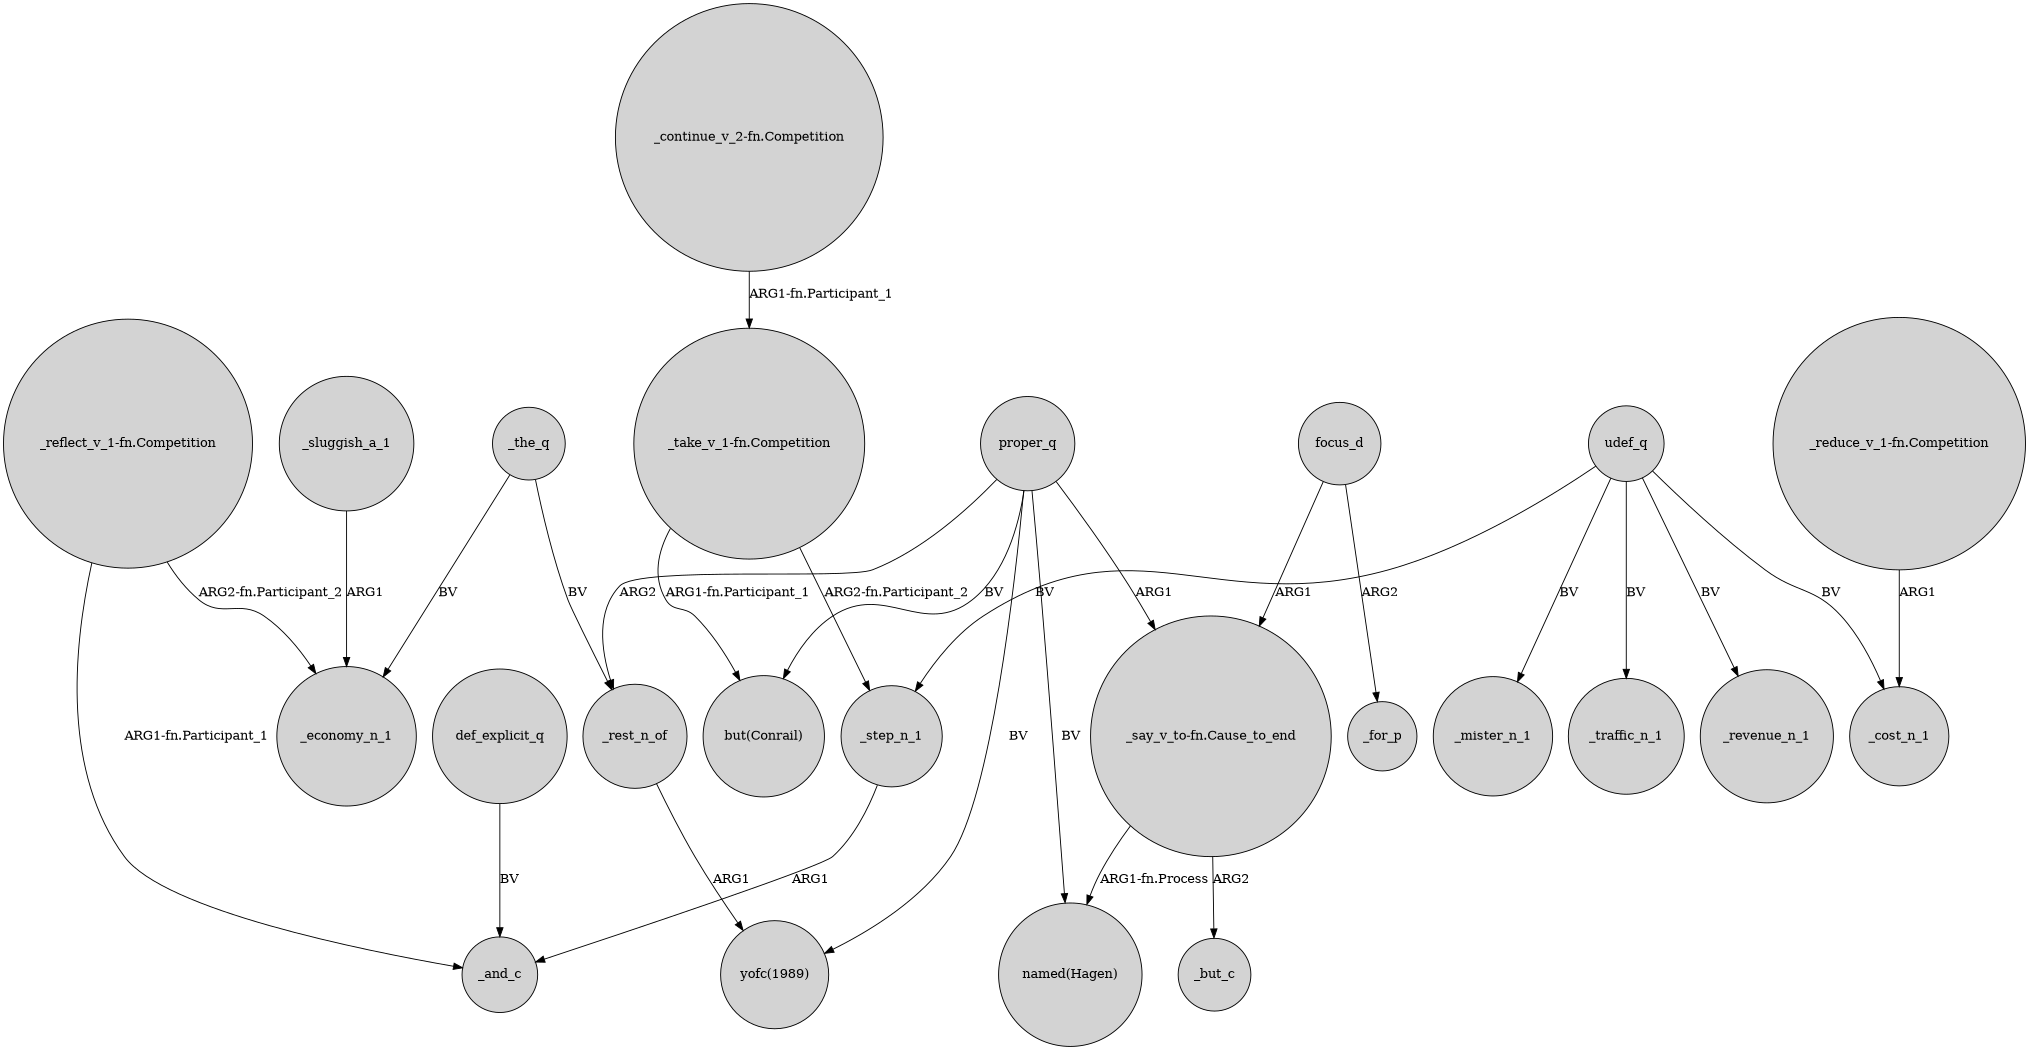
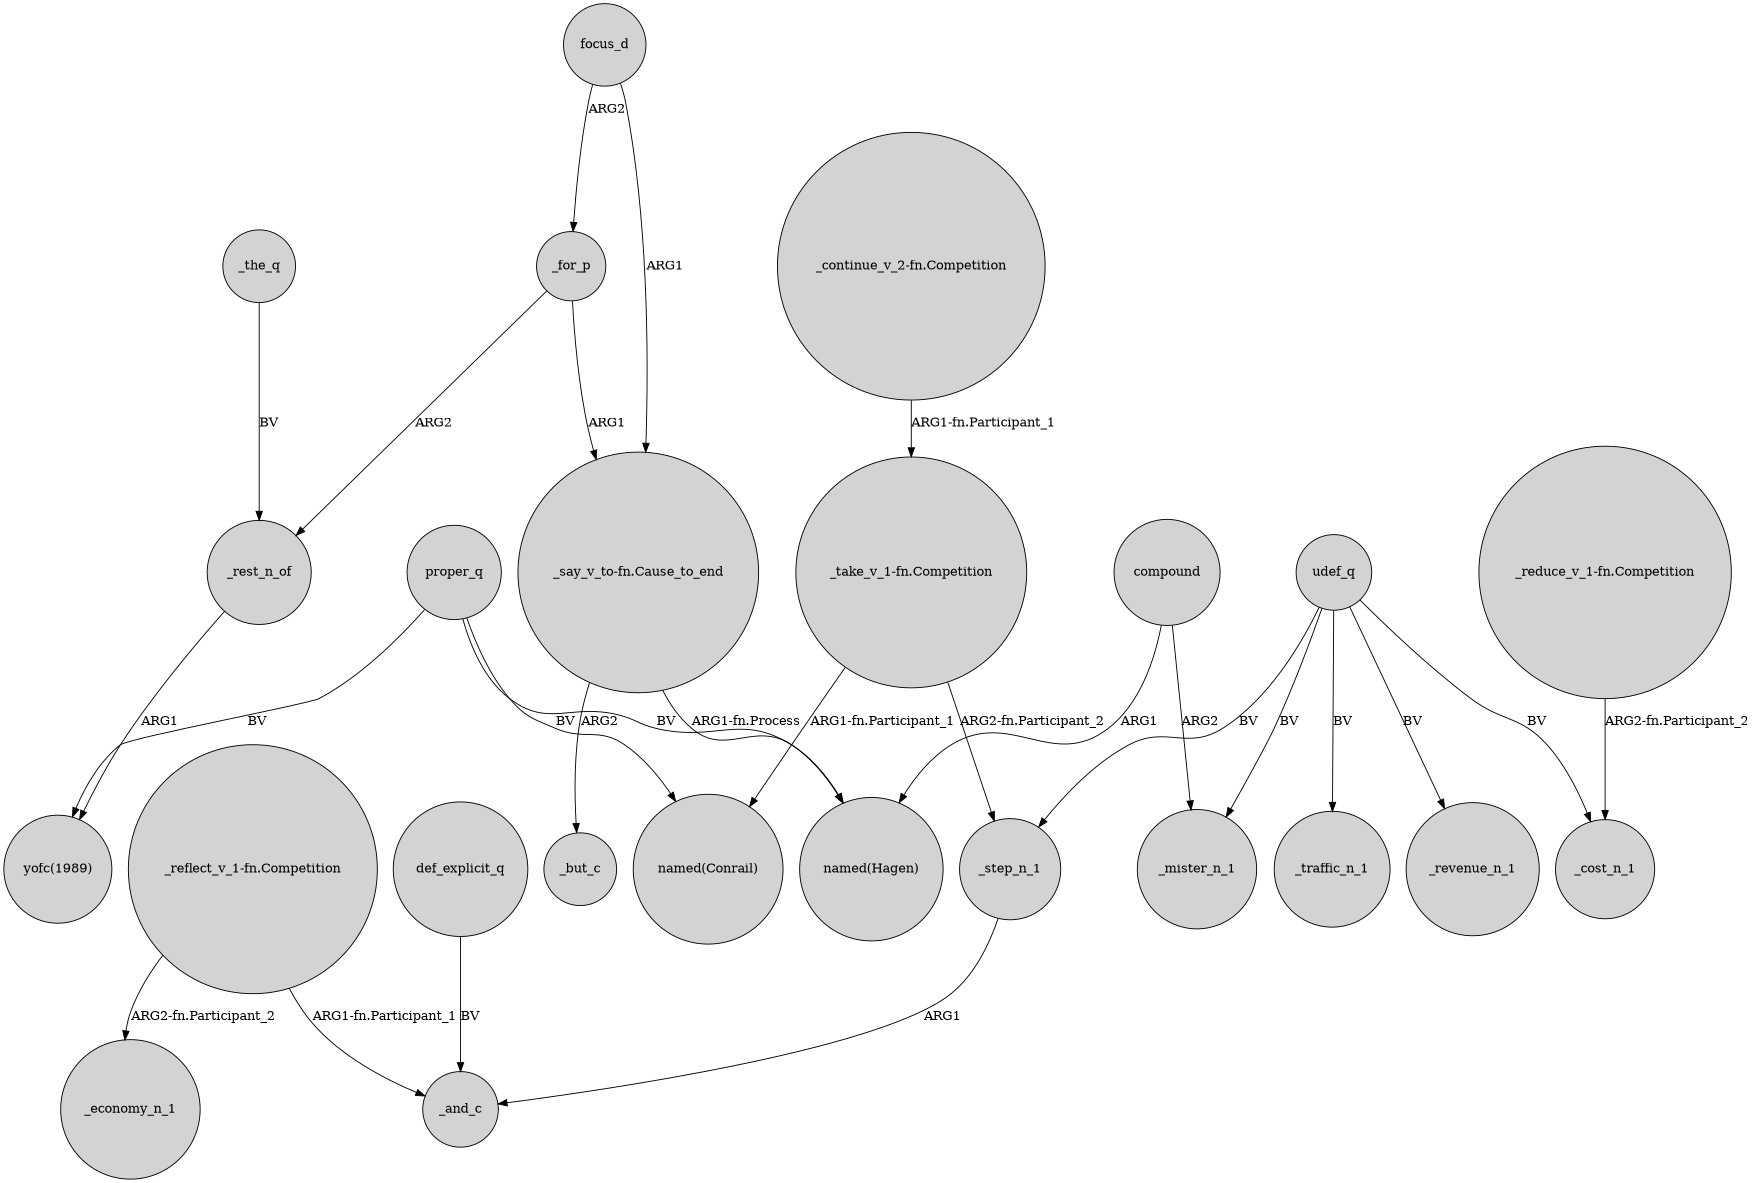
node "_sluggish_a_1": removed
edge "proper_q" -> "_say_v_to-fn.Cause_to_end": now "_for_p" -> "_say_v_to-fn.Cause_to_end"
edge "_the_q" -> "_economy_n_1": removed, label "BV"
node "compound": added
edge "proper_q" -> "_rest_n_of": now "_for_p" -> "_rest_n_of"
edge "_reduce_v_1-fn.Competition" -> "_cost_n_1": label "ARG1" -> "ARG2-fn.Participant_2"
node "but(Conrail)": label "but(Conrail)" -> "named(Conrail)"
